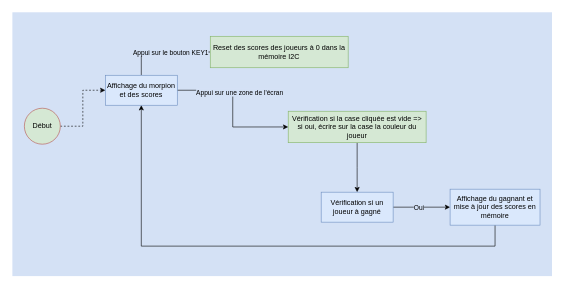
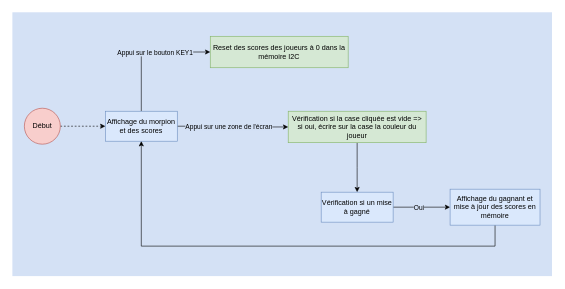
node "Affichage du morpion et des scores": moved (141, 90) -> (141, 126)
node "Début": fillcolor #d5e8d4 -> #f8cecc
node "Vérification si un joueur à gagné": label "Vérification si un joueur à gagné" -> "Vérification si un mise à gagné"
